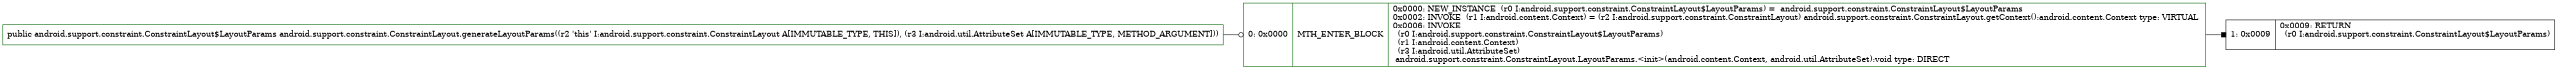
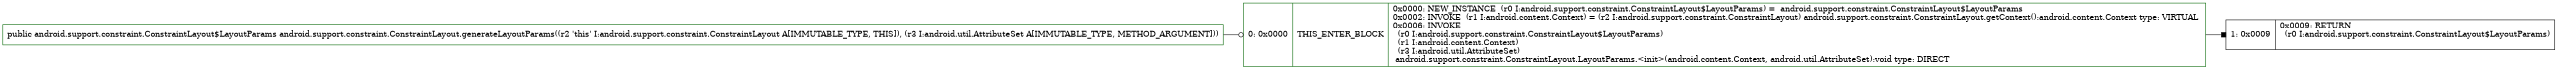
node "0: 0x0000": text "MTH_ENTER_BLOCK" -> "THIS_ENTER_BLOCK"
